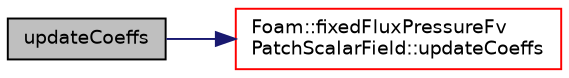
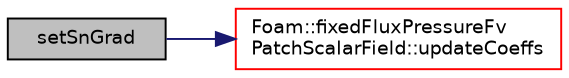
node "updateCoeffs": label "updateCoeffs" -> "setSnGrad"
